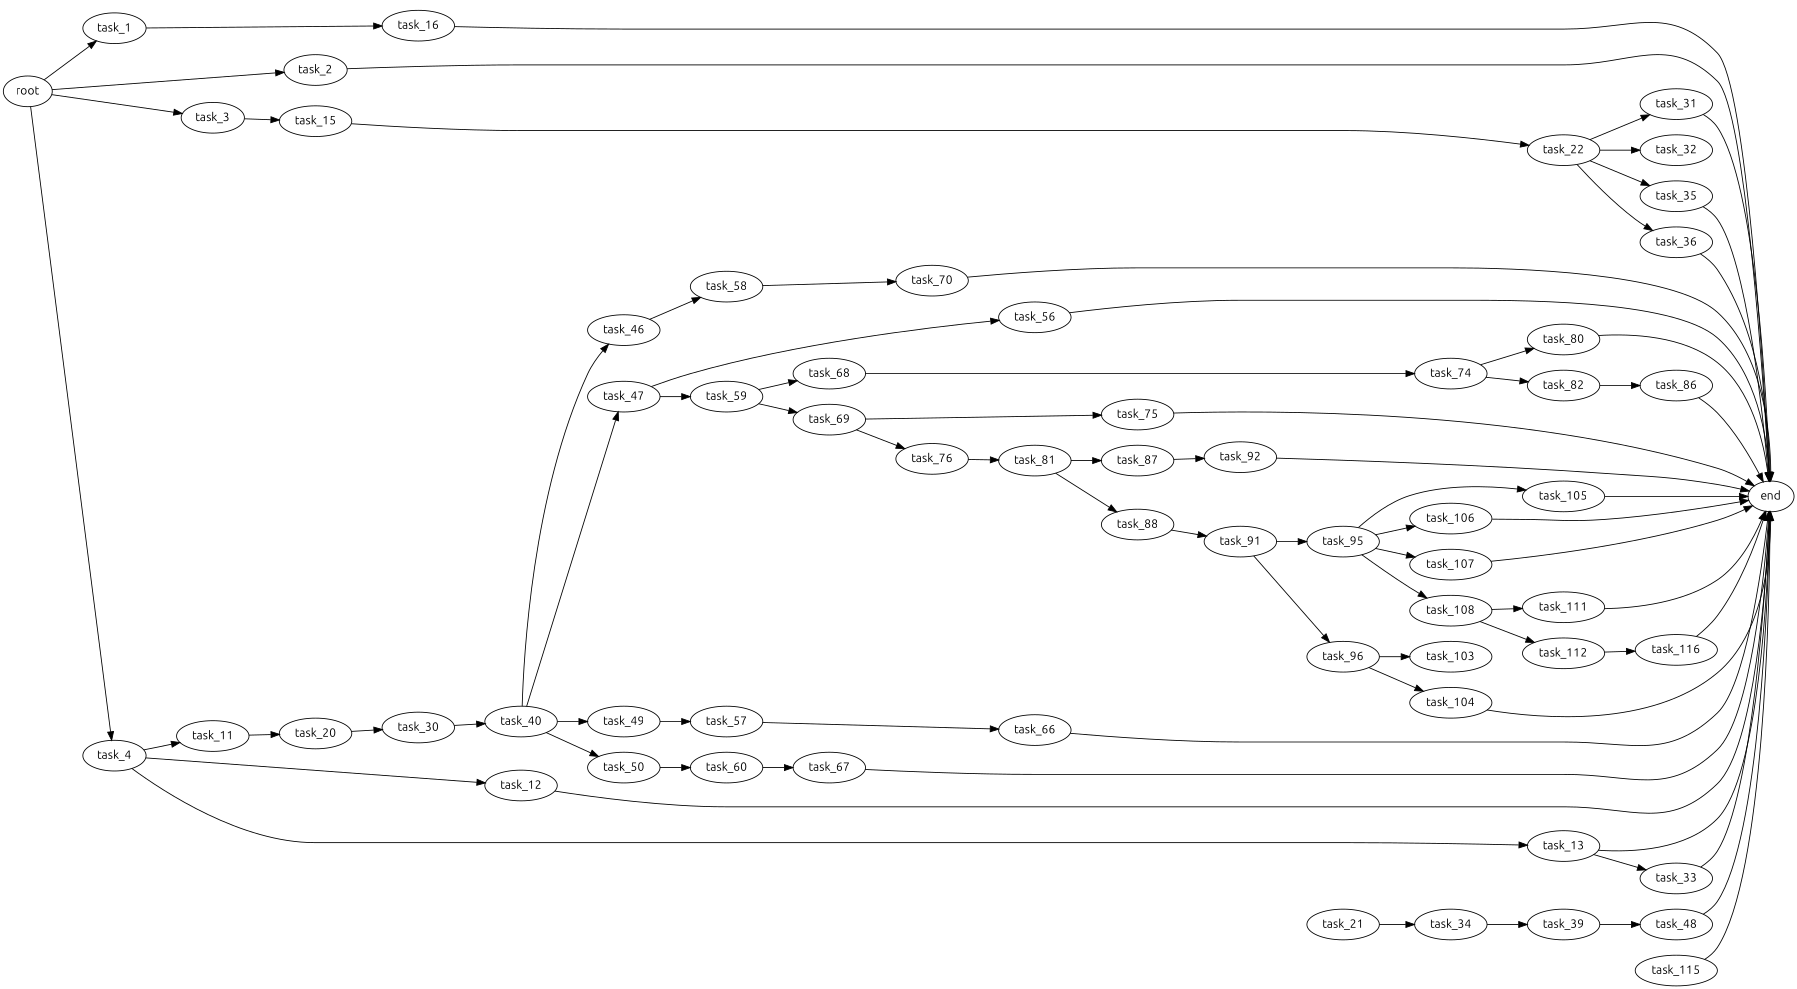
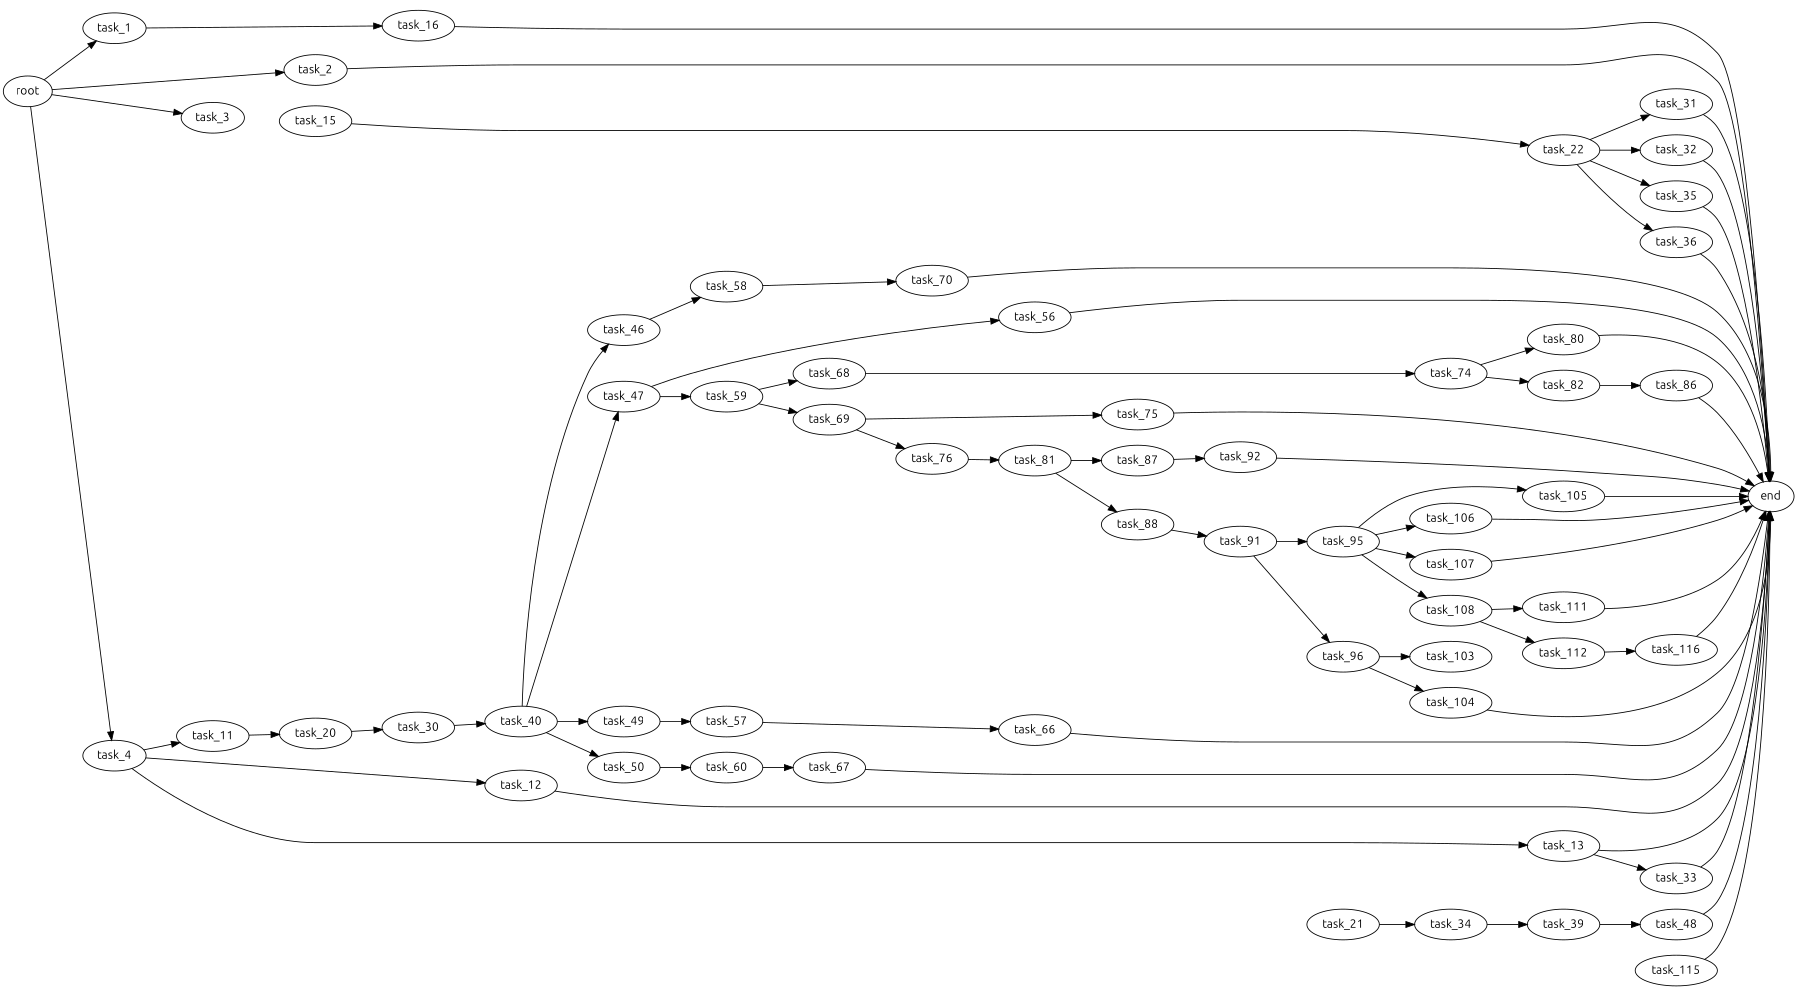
edge "task_3" -> "task_15": removed
edge "task_32" -> "end": added
